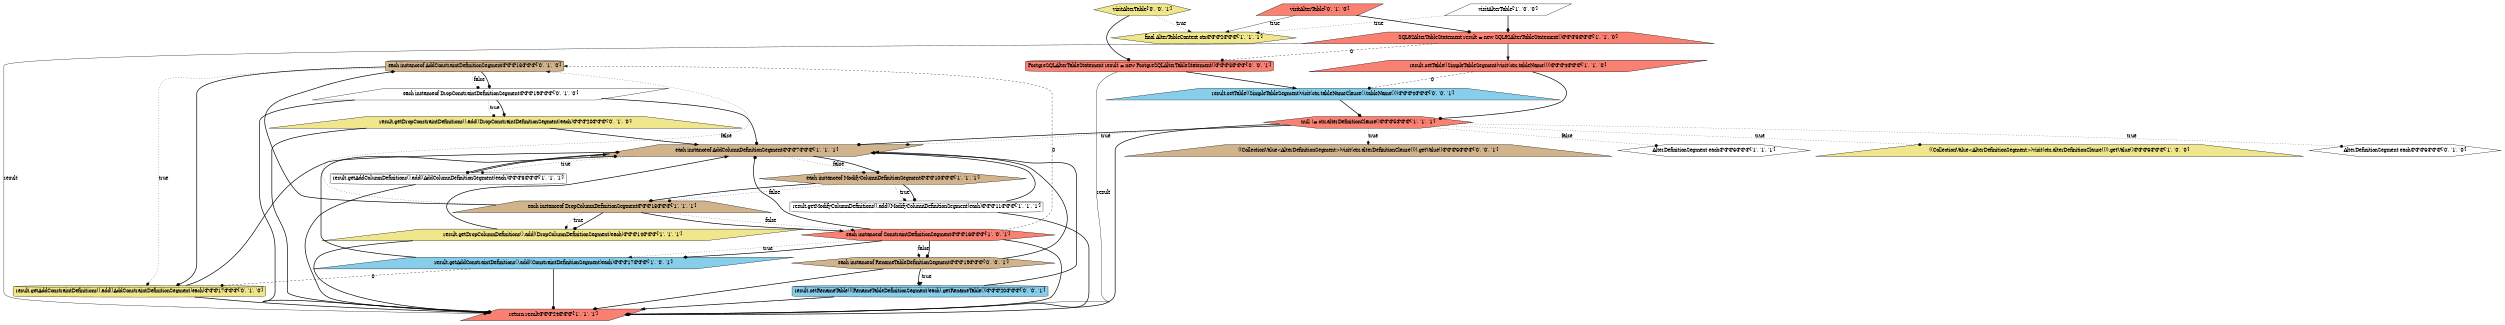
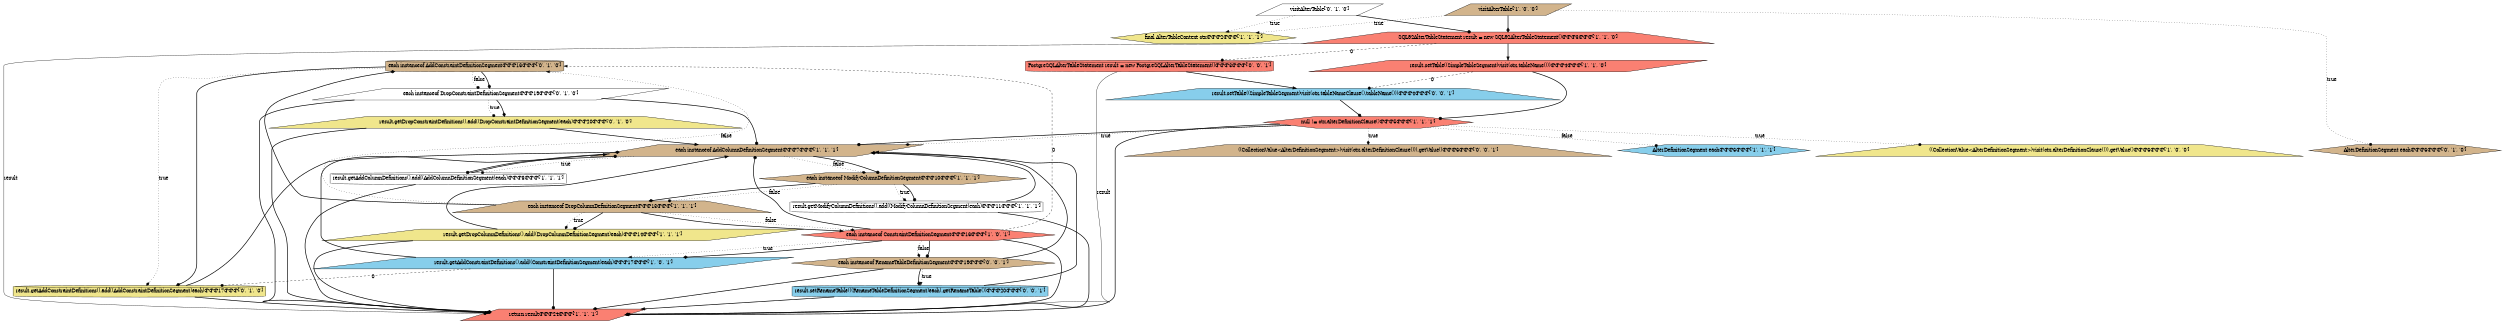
node "visitAlterTable['0', '0', '1']": removed
node "visitAlterTable['0', '1', '0']": fillcolor salmon -> white
node "visitAlterTable['1', '0', '0']": fillcolor white -> tan
edge "visitAlterTable['0', '1', '0']" -> "final AlterTableContext ctx@@@2@@@['1', '1', '1']": style solid -> dotted
edge "null != ctx.alterDefinitionClause()@@@5@@@['1', '1', '1']" -> "AlterDefinitionSegment each@@@6@@@['0', '1', '0']": now "visitAlterTable['1', '0', '0']" -> "AlterDefinitionSegment each@@@6@@@['0', '1', '0']"
node "AlterDefinitionSegment each@@@6@@@['1', '1', '1']": fillcolor white -> skyblue
node "AlterDefinitionSegment each@@@6@@@['0', '1', '0']": fillcolor white -> tan
